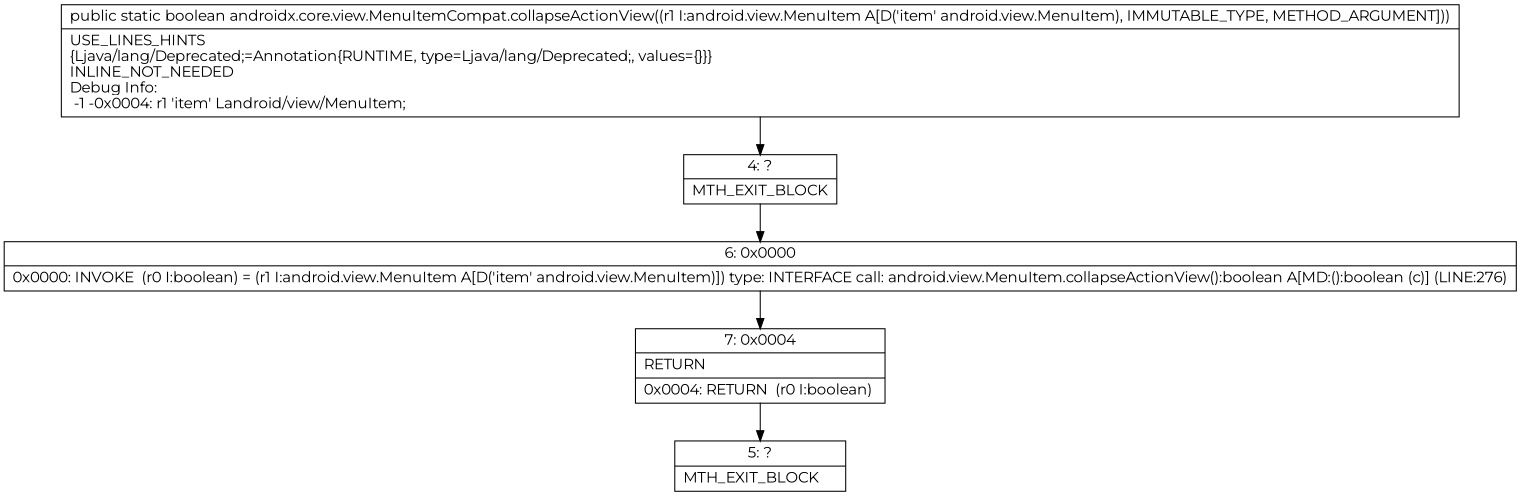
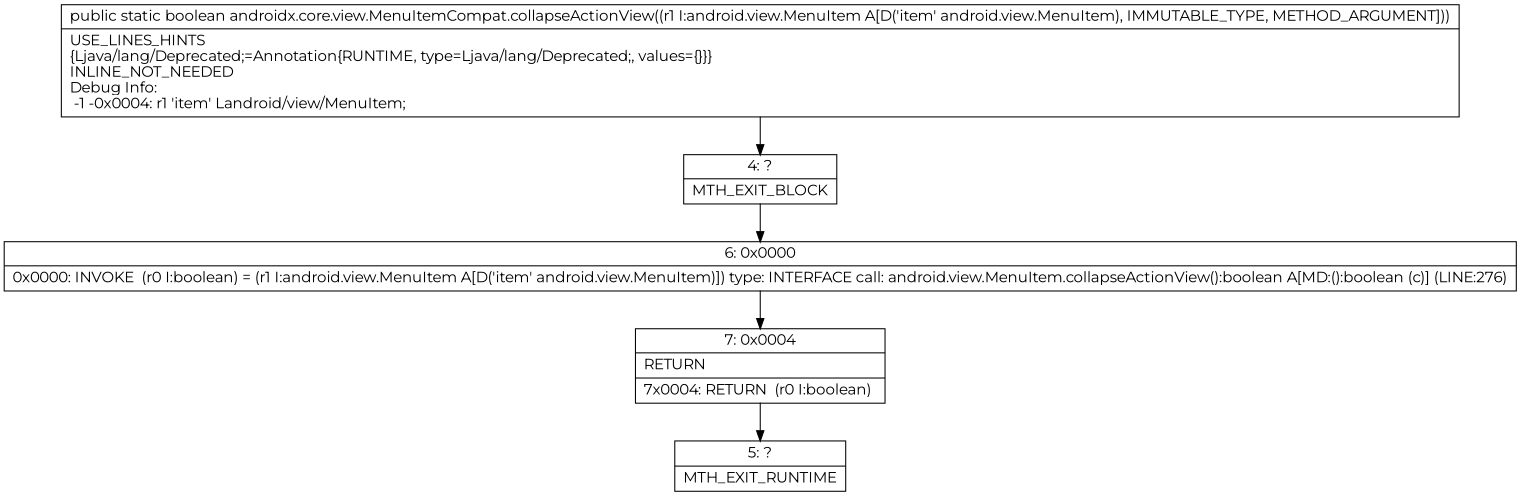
node "7: 0x0004": text "0x0004: RETURN  (r0 I:boolean)" -> "7x0004: RETURN  (r0 I:boolean)"
node "5: ?": text "MTH_EXIT_BLOCK" -> "MTH_EXIT_RUNTIME"
